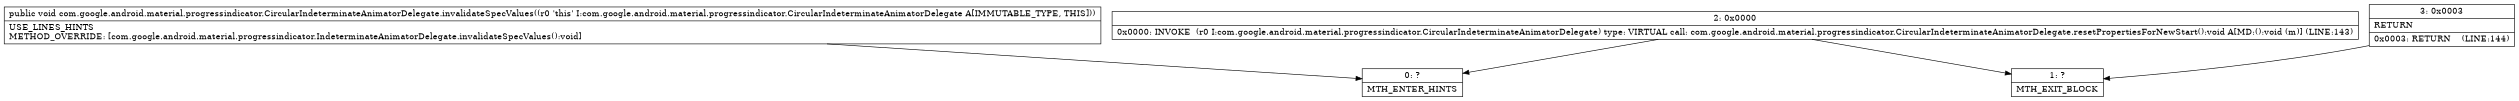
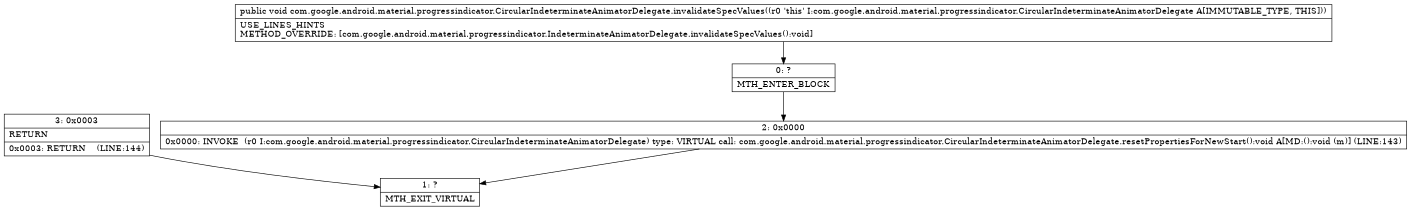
edge "2: 0x0000" -> "0: ?": reversed
node "0: ?": text "MTH_ENTER_HINTS" -> "MTH_ENTER_BLOCK"
node "1: ?": text "MTH_EXIT_BLOCK" -> "MTH_EXIT_VIRTUAL"
